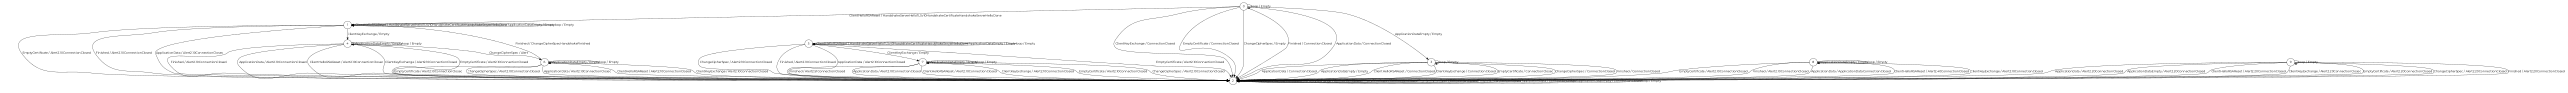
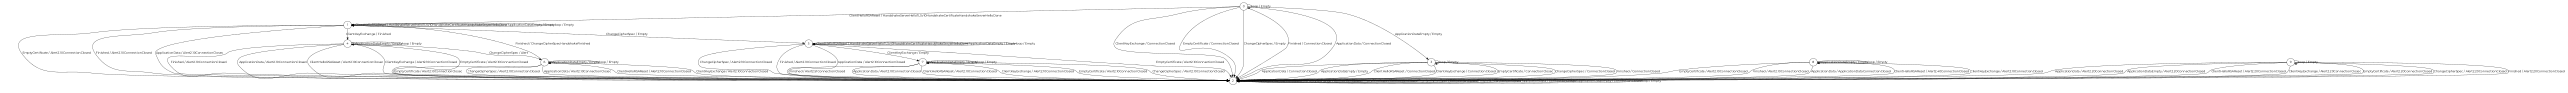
edge "1" -> "4": label "ClientKeyExchange / Empty" -> "ClientKeyExchange / Finished"
edge "1" -> "5": added, label "ChangeCipherSpec / Empty"
